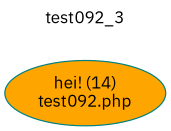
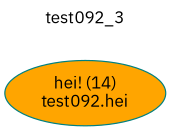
node "hei! (14) test092.php": label "hei! (14) test092.php" -> "hei! (14) test092.hei"
